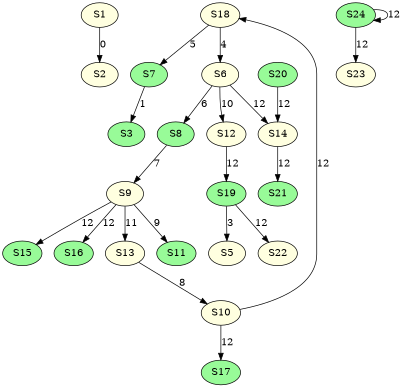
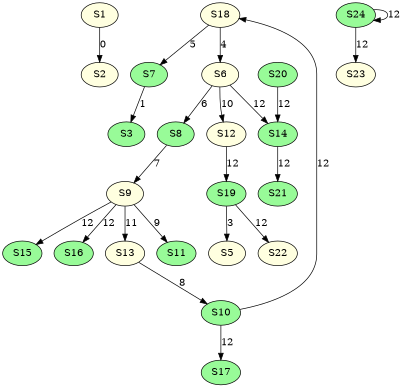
node "S14": fillcolor lightyellow -> palegreen
node "S10": fillcolor lightyellow -> palegreen
